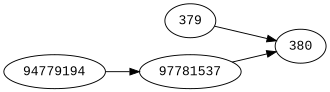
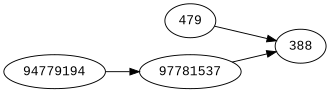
node "379": label "379" -> "479"
node "380": label "380" -> "388"
